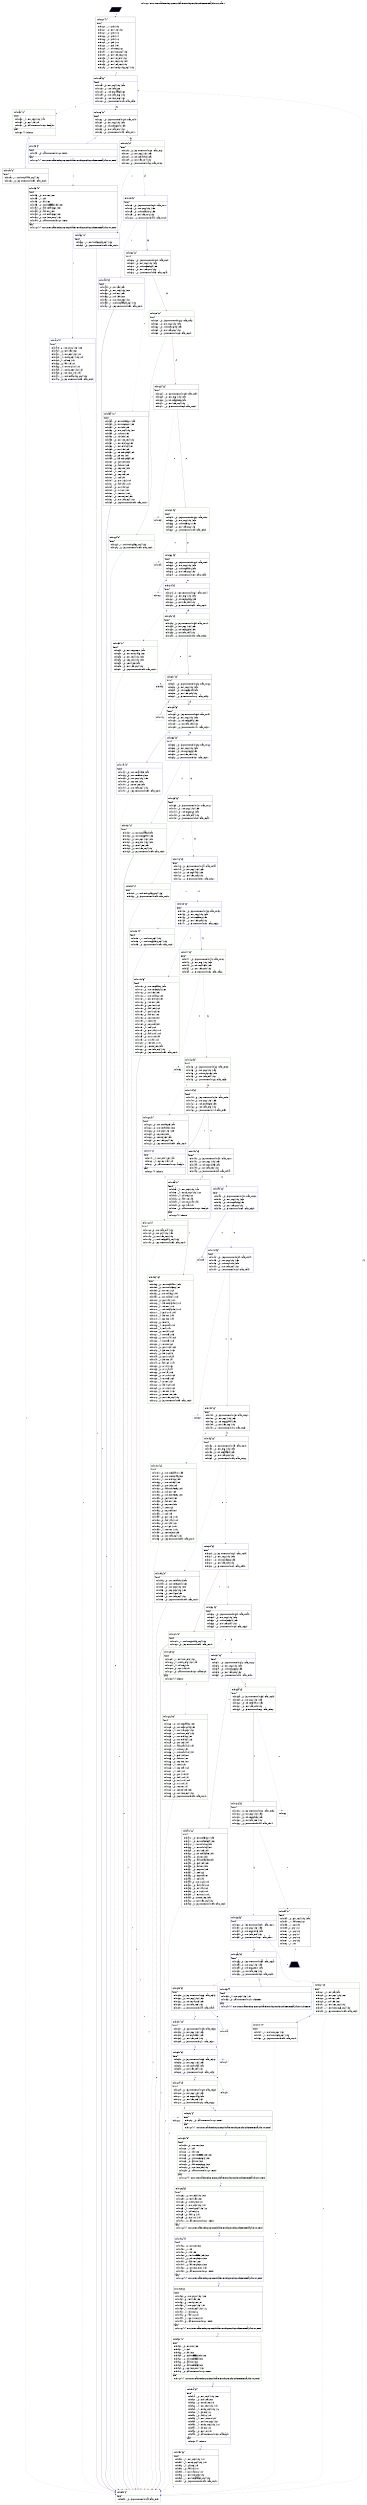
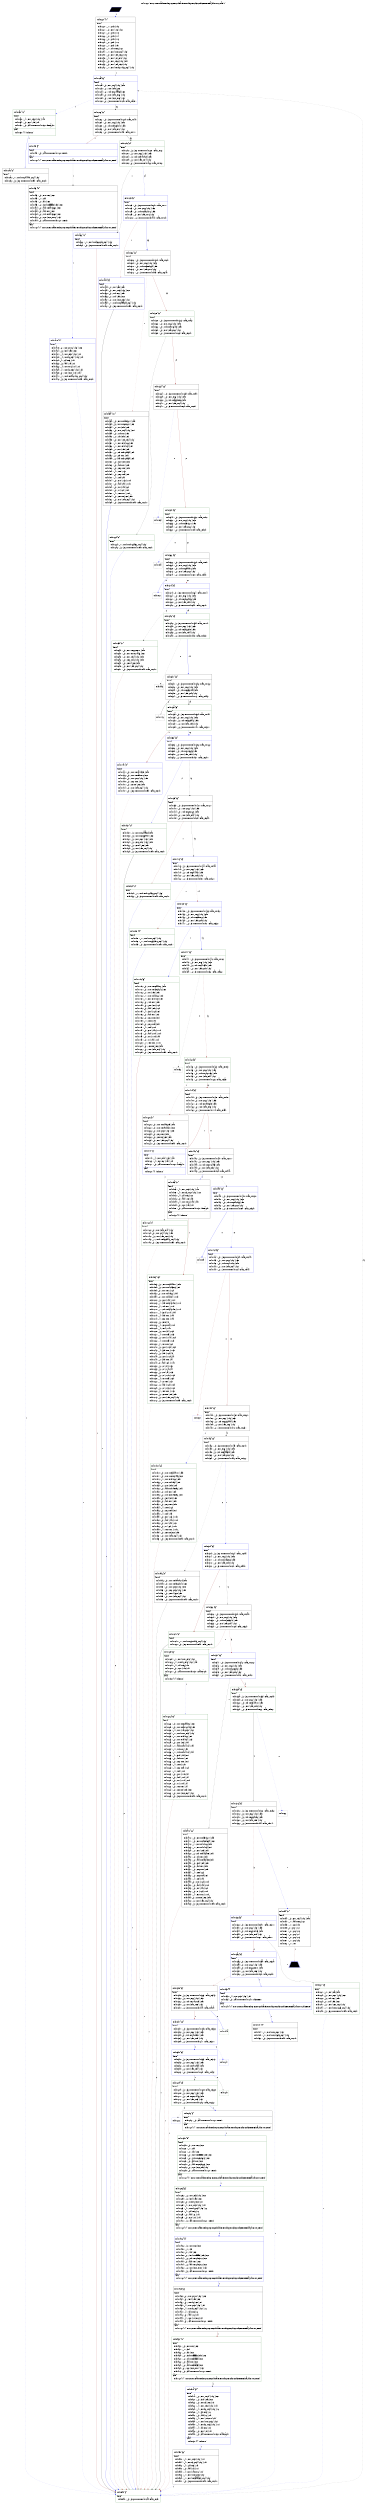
edge "0x401c87 [25]" -> "0x401b44 [19]": now "0x401b3b [9]" -> "0x401b44 [19]"
